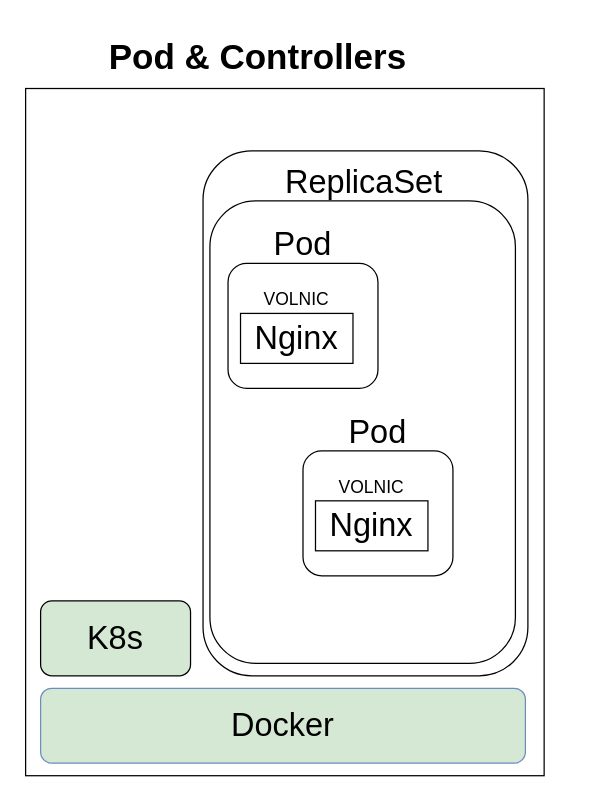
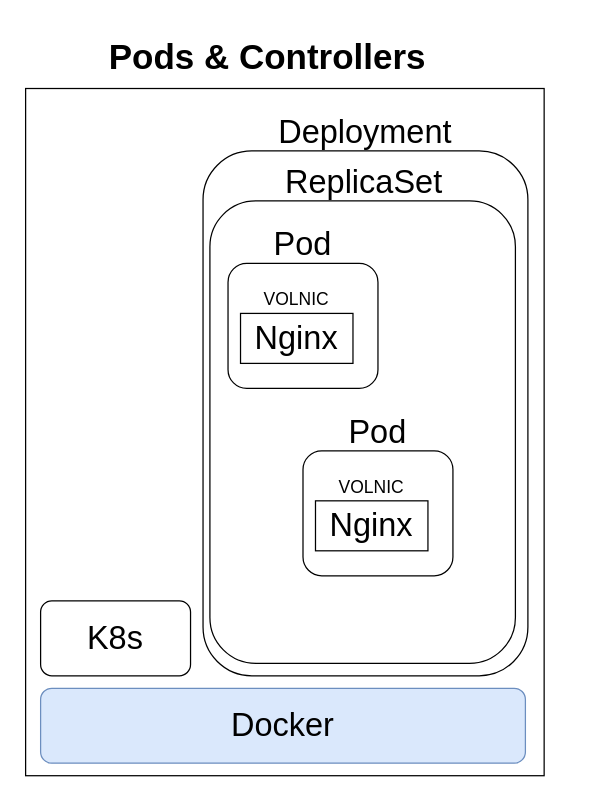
node "Pod & Controllers": label "Pod & Controllers" -> "Pods & Controllers"
node "Deployment": added
node "K8s": fillcolor #d5e8d4 -> #ffffff
node "Docker": fillcolor #d5e8d4 -> #dae8fc
